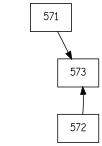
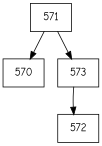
node "570": added
edge "572" -> "573": reversed
